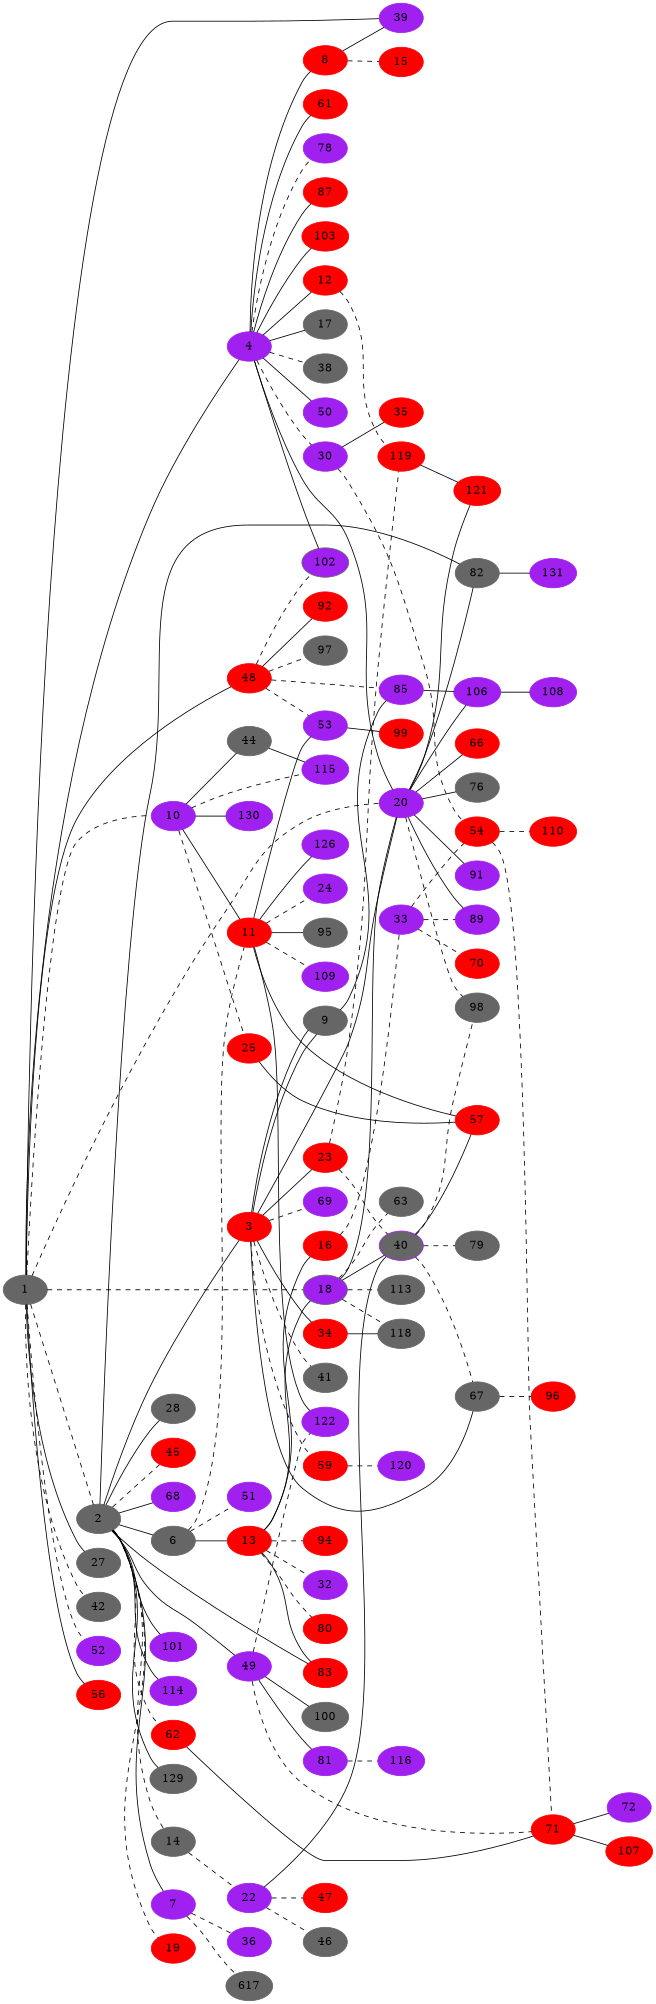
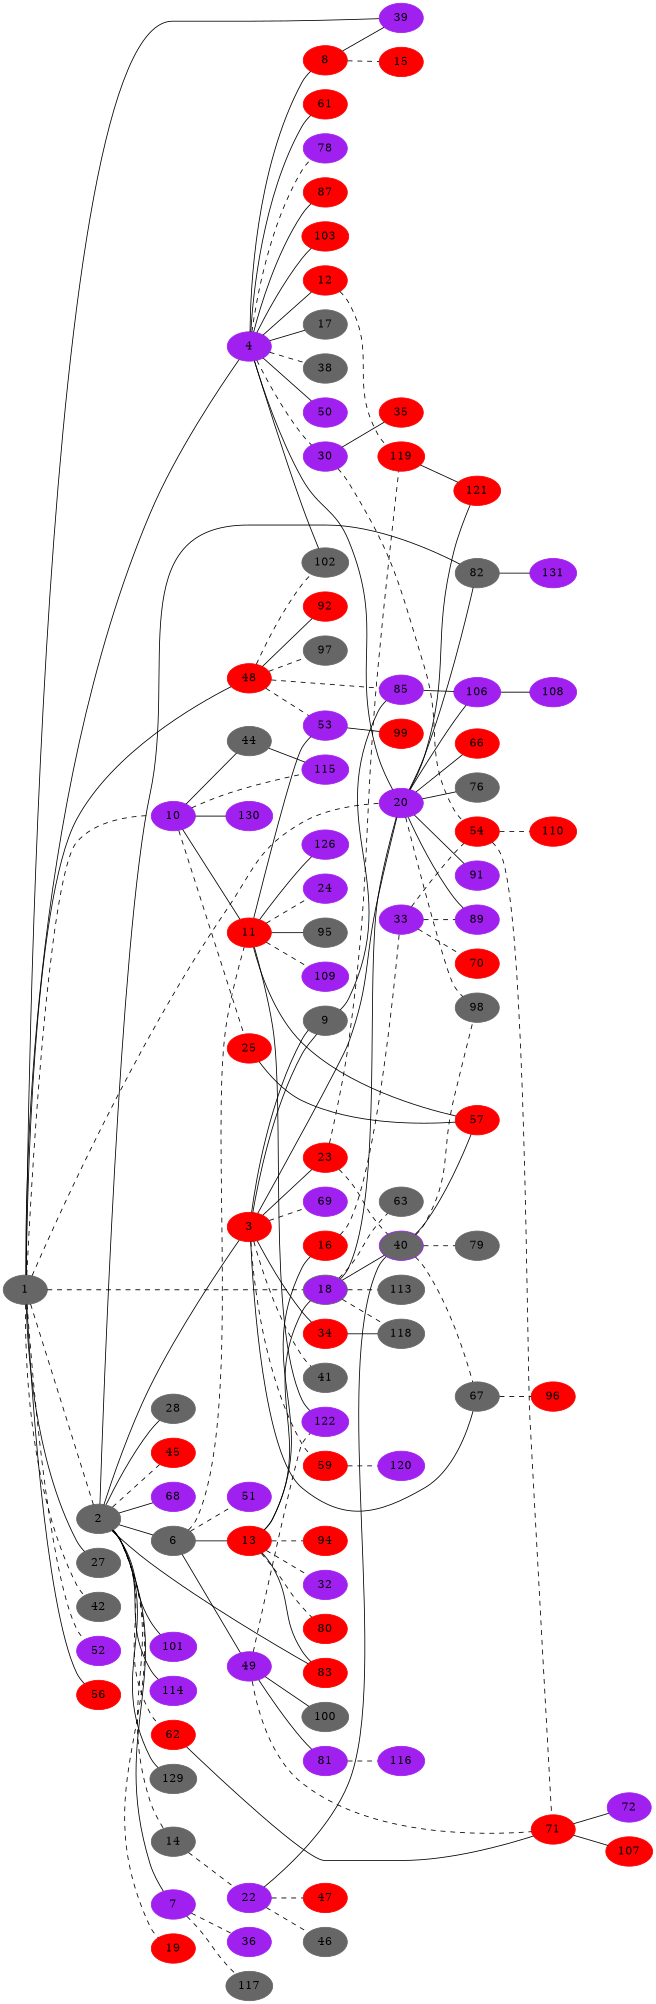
node "102": fillcolor purple -> gray40
edge "2" -- "49": now "6" -- "49"
node "617": label "617" -> "117"
